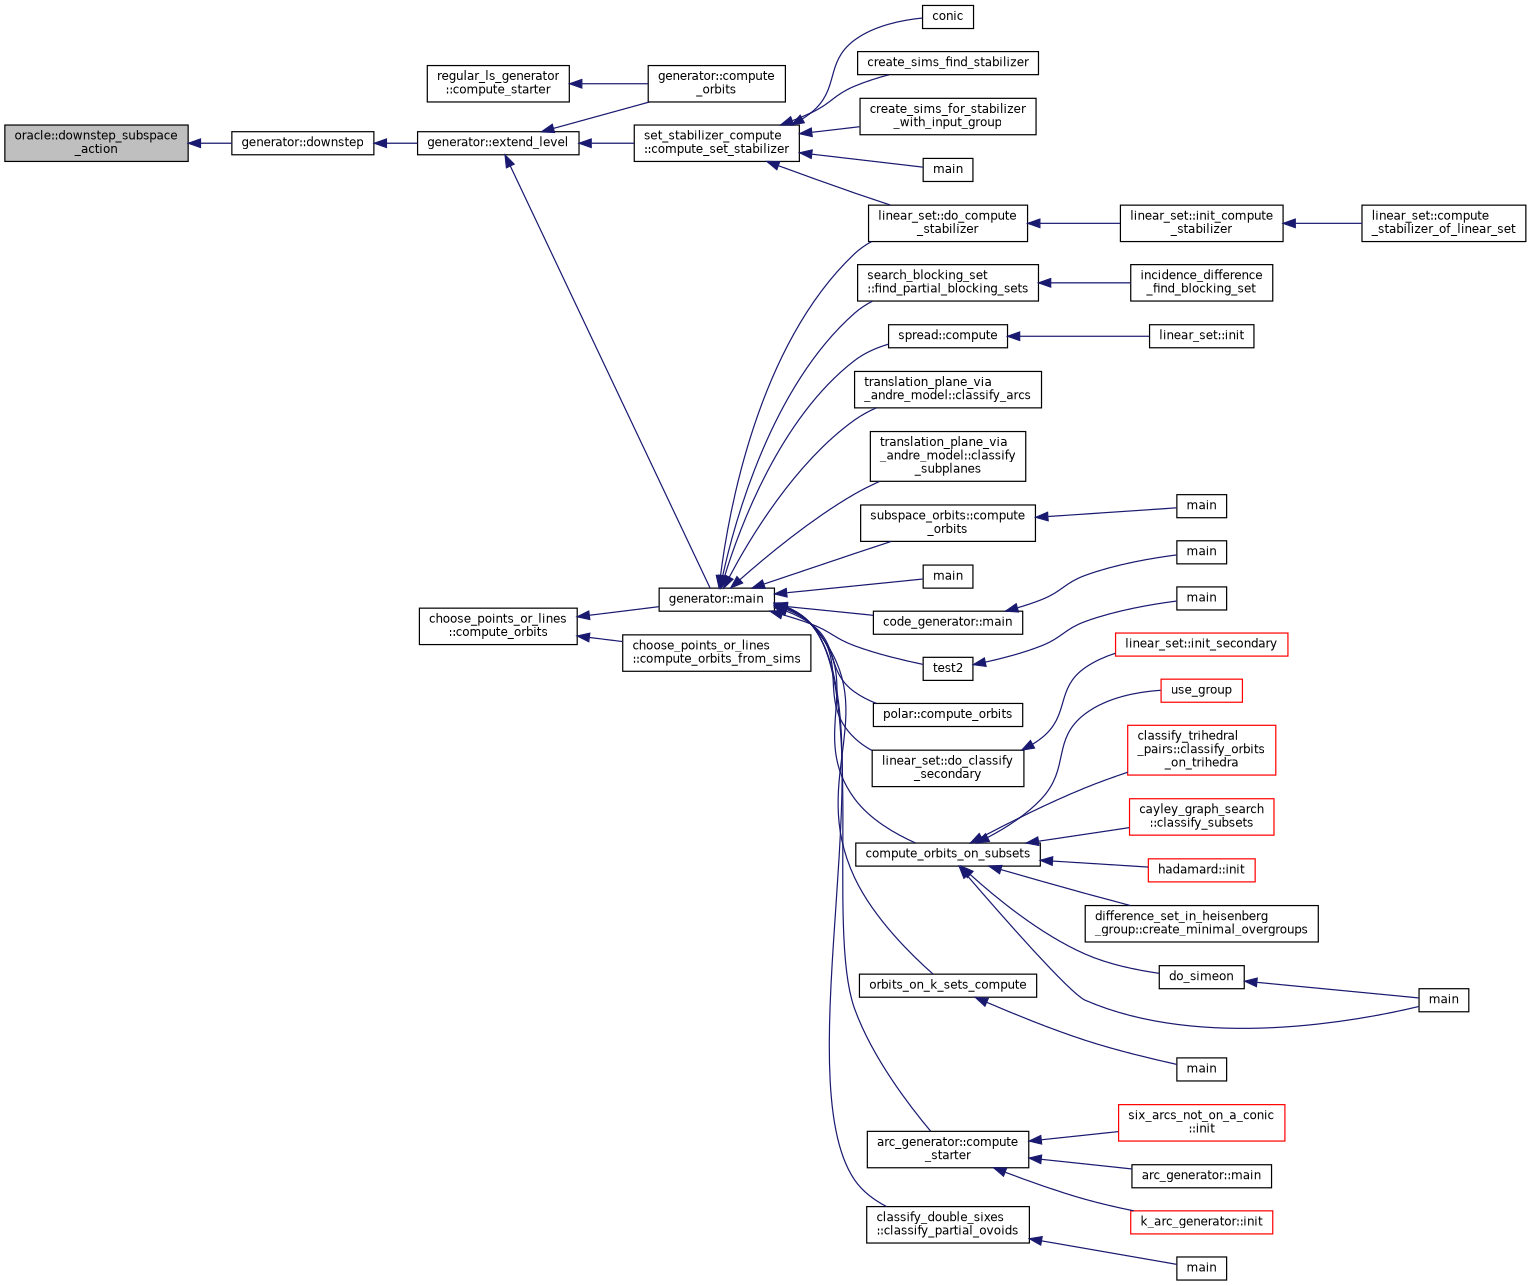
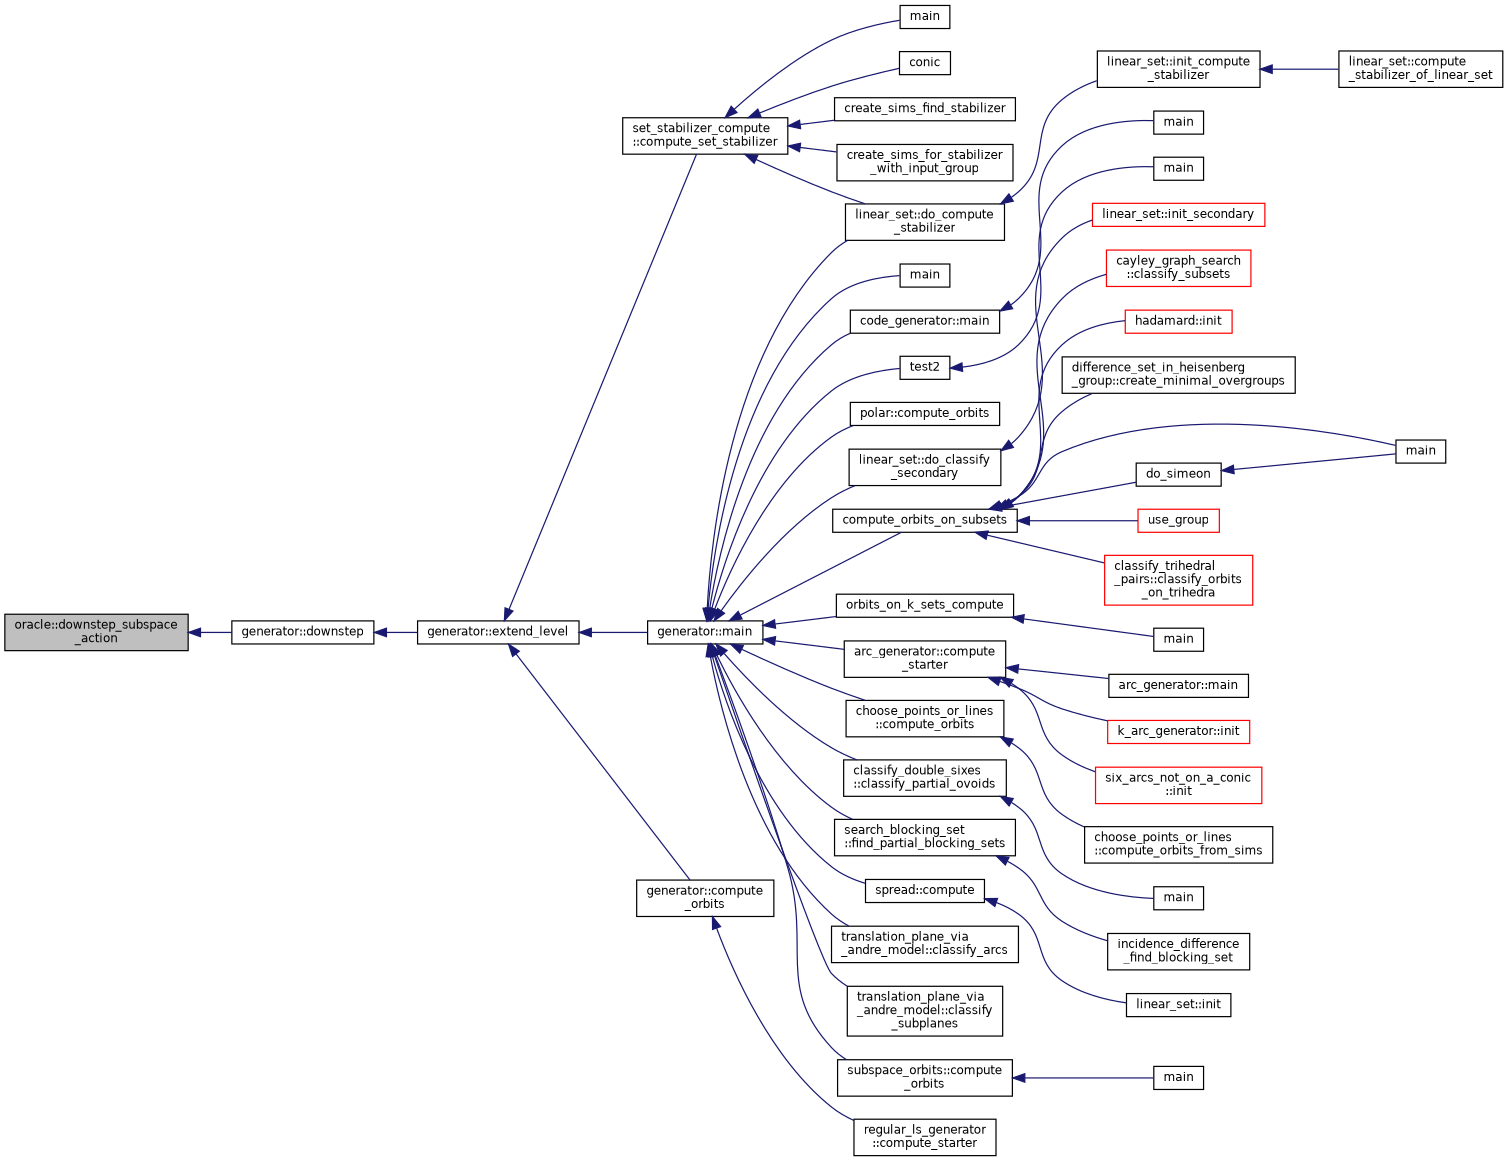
edge "generator::compute _orbits" -> "regular_ls_generator ::compute_starter": reversed
edge "generator::main" -> "choose_points_or_lines ::compute_orbits": reversed
